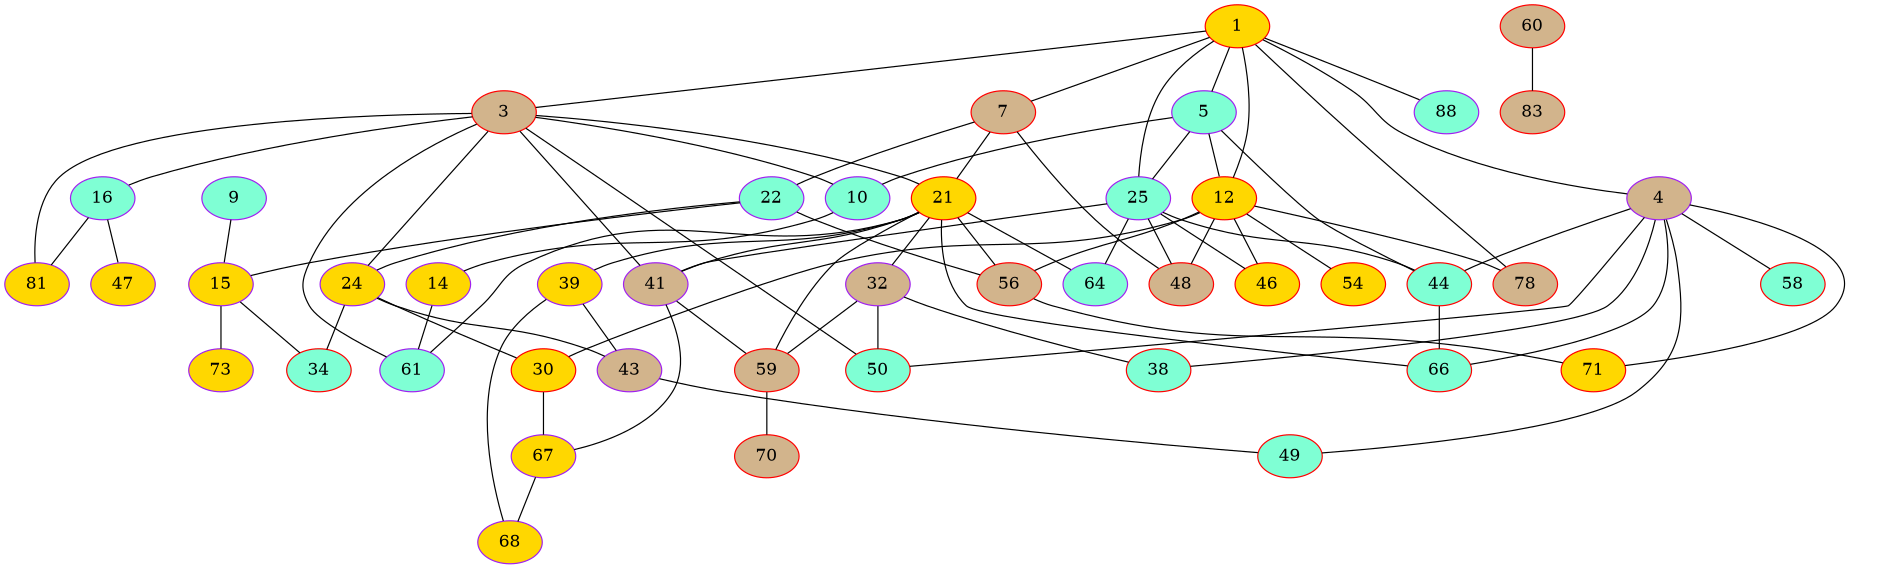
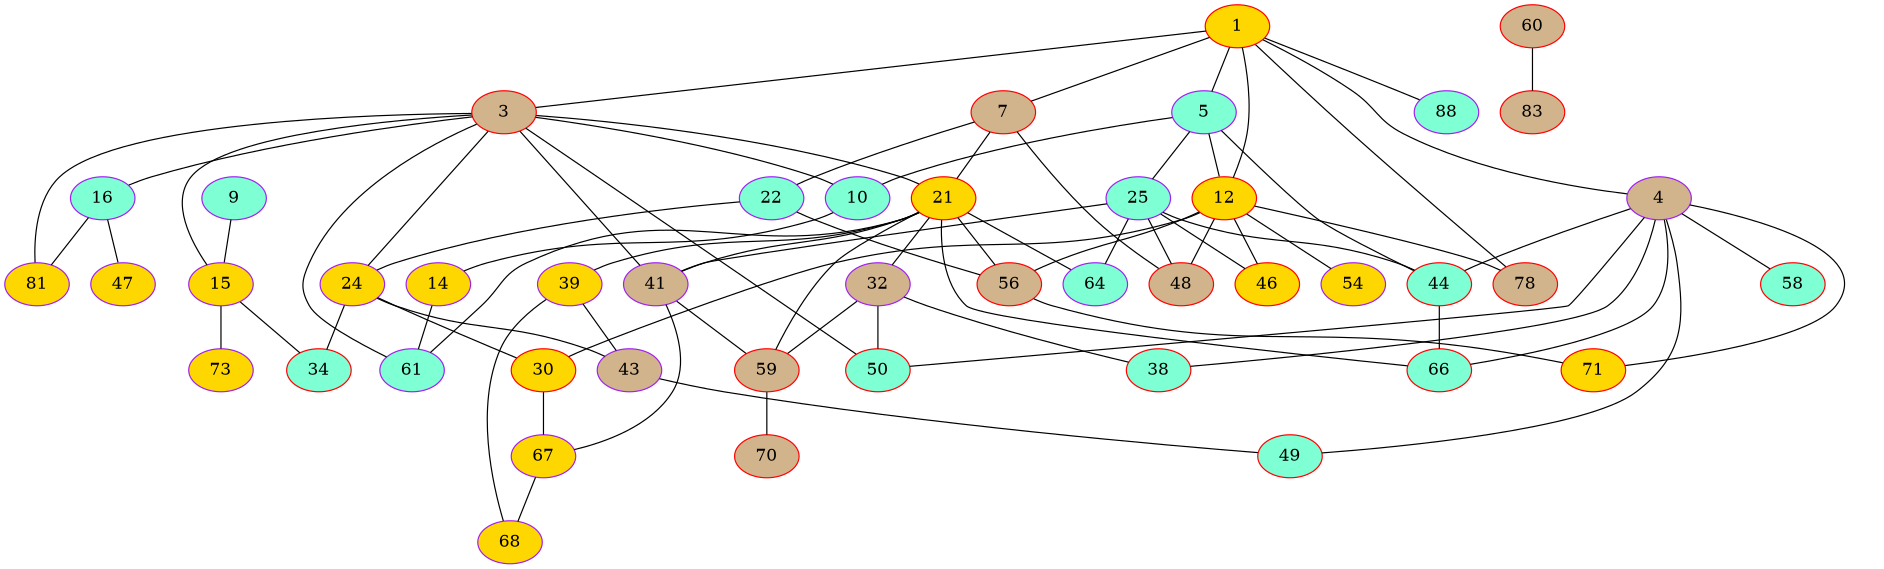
edge "1" -- "25": removed
edge "22" -- "15": now "3" -- "15"
node "54": color red -> purple
